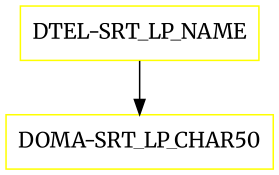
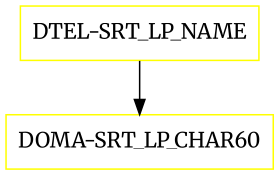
node "DOMA-SRT_LP_CHAR50": label "DOMA-SRT_LP_CHAR50" -> "DOMA-SRT_LP_CHAR60"
